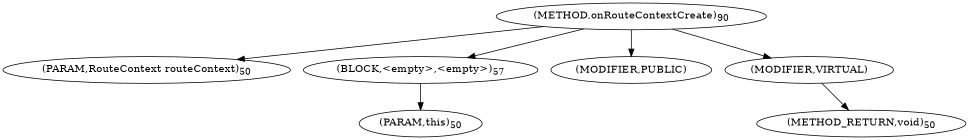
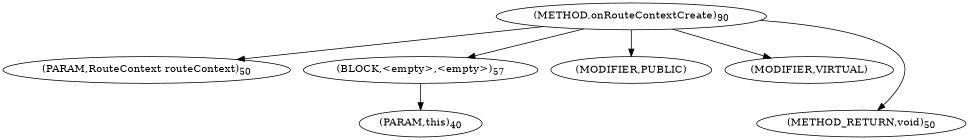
edge "(MODIFIER,VIRTUAL)" -> "(METHOD_RETURN,void)": now "(METHOD,onRouteContextCreate)" -> "(METHOD_RETURN,void)"
node "(PARAM,this)": text "50" -> "40"
